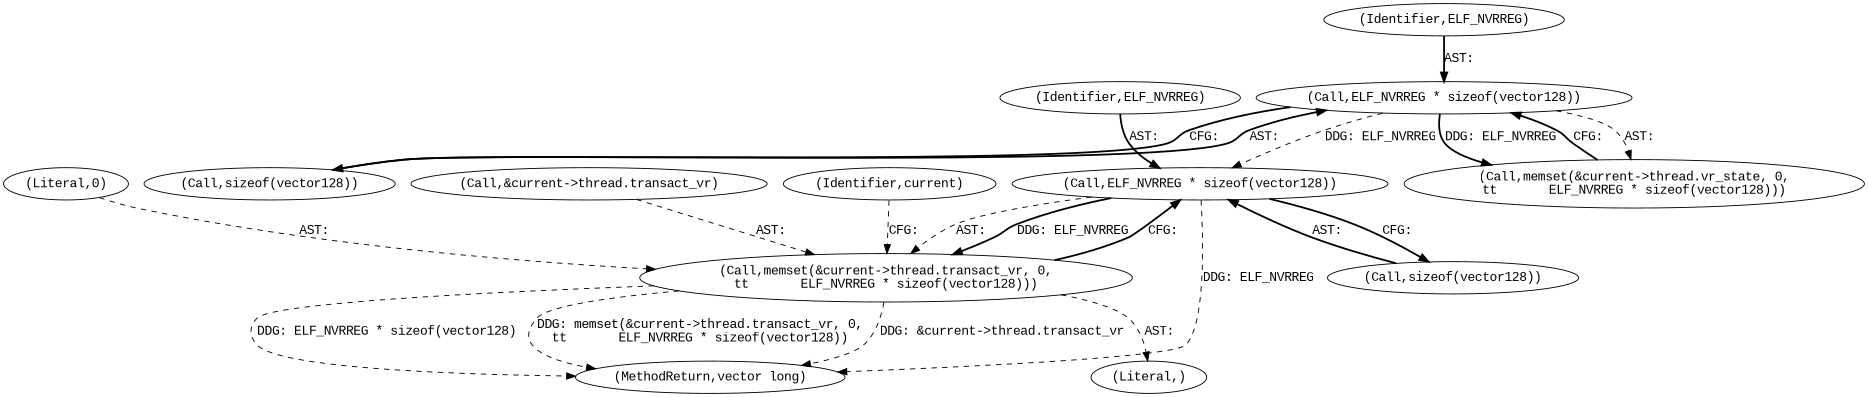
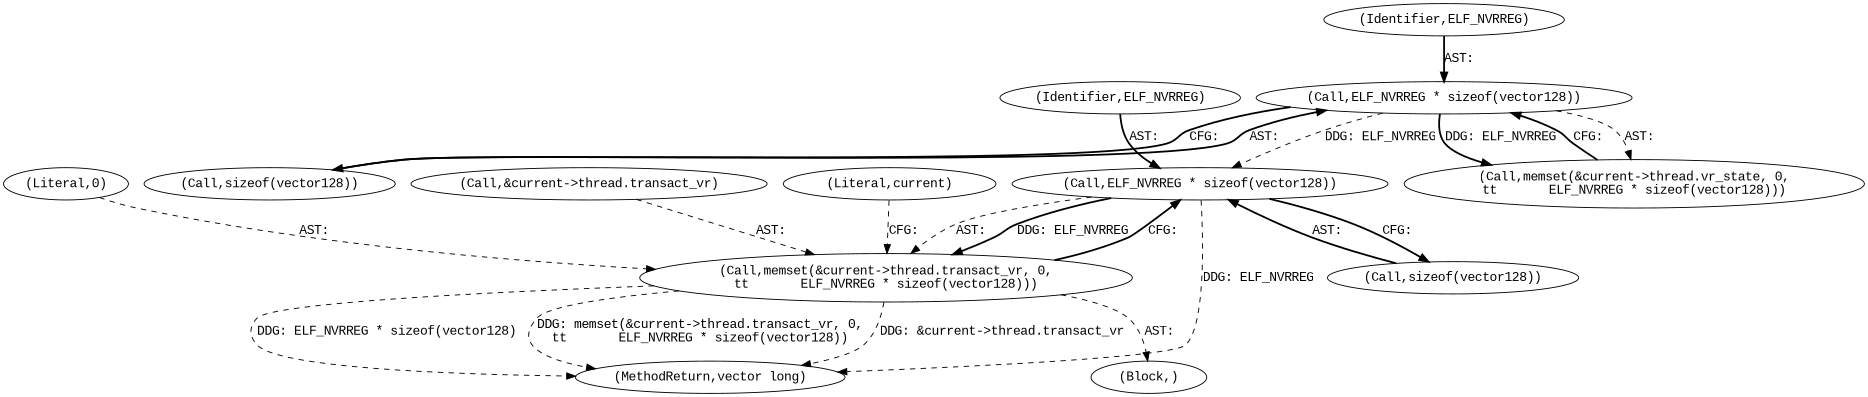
node "(Identifier,current)": label "(Identifier,current)" -> "(Literal,current)"
node "(Literal,)": label "(Literal,)" -> "(Block,)"
